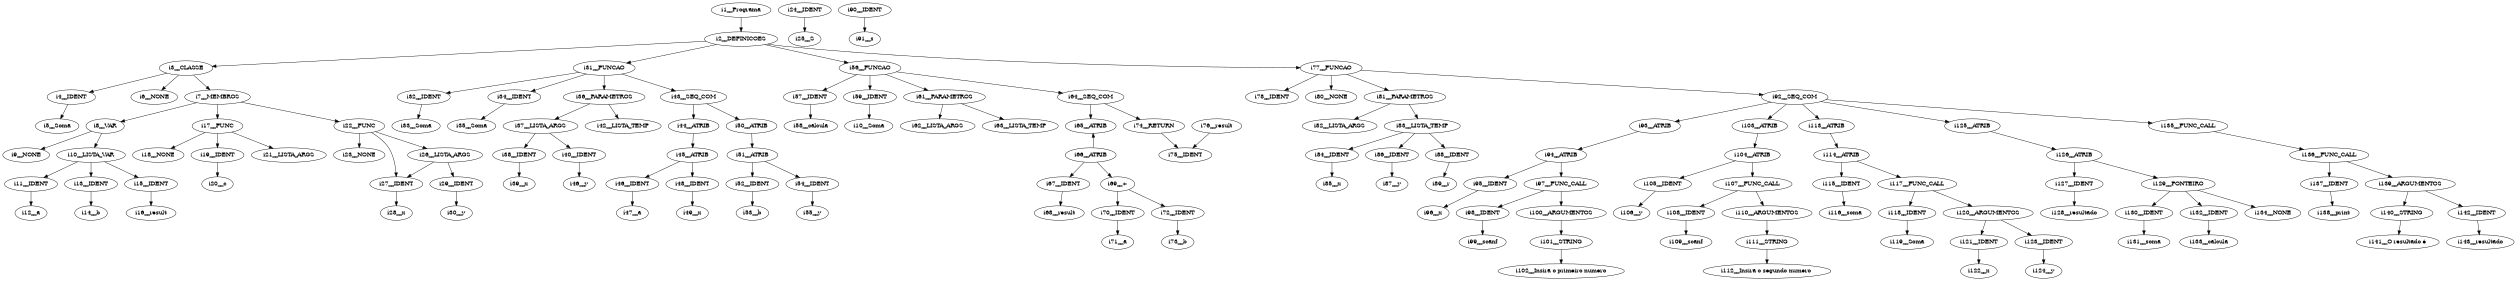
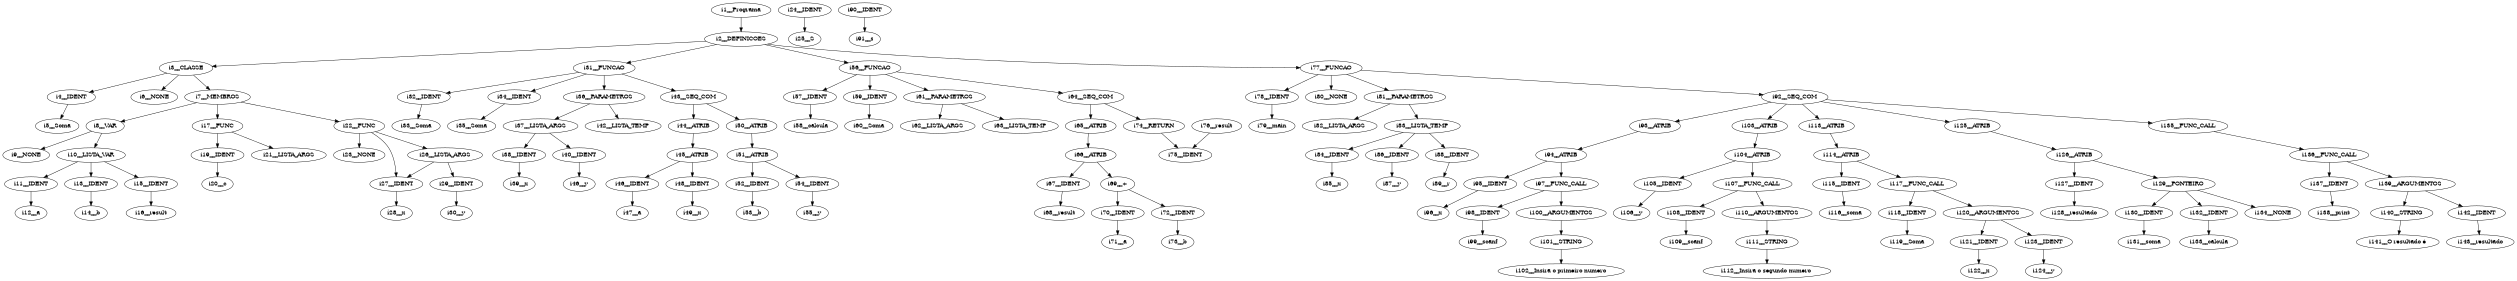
node "i10__Soma": label "i10__Soma" -> "i60__Soma"
node "i79__main": added
edge "i66__ATRIB" -> "i65__ATRIB": reversed
node "i18__NONE": removed
